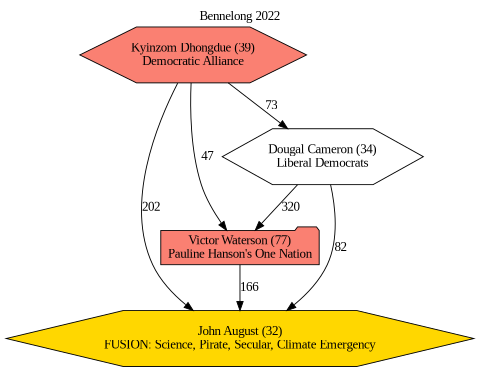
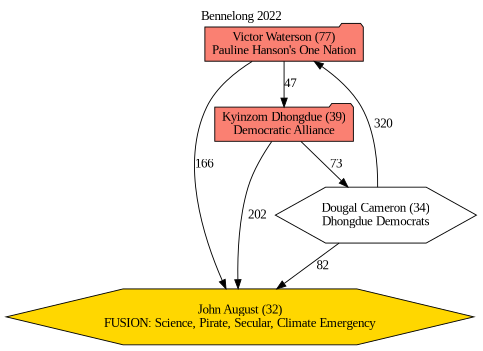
node "Kyinzom Dhongdue (39) Democratic Alliance": shape hexagon -> folder
edge "Kyinzom Dhongdue (39) Democratic Alliance" -> "Victor Waterson (77) Pauline Hanson's One Nation": reversed
node "Dougal Cameron (34) Liberal Democrats": label "Dougal Cameron (34) Liberal Democrats" -> "Dougal Cameron (34) Dhongdue Democrats"
